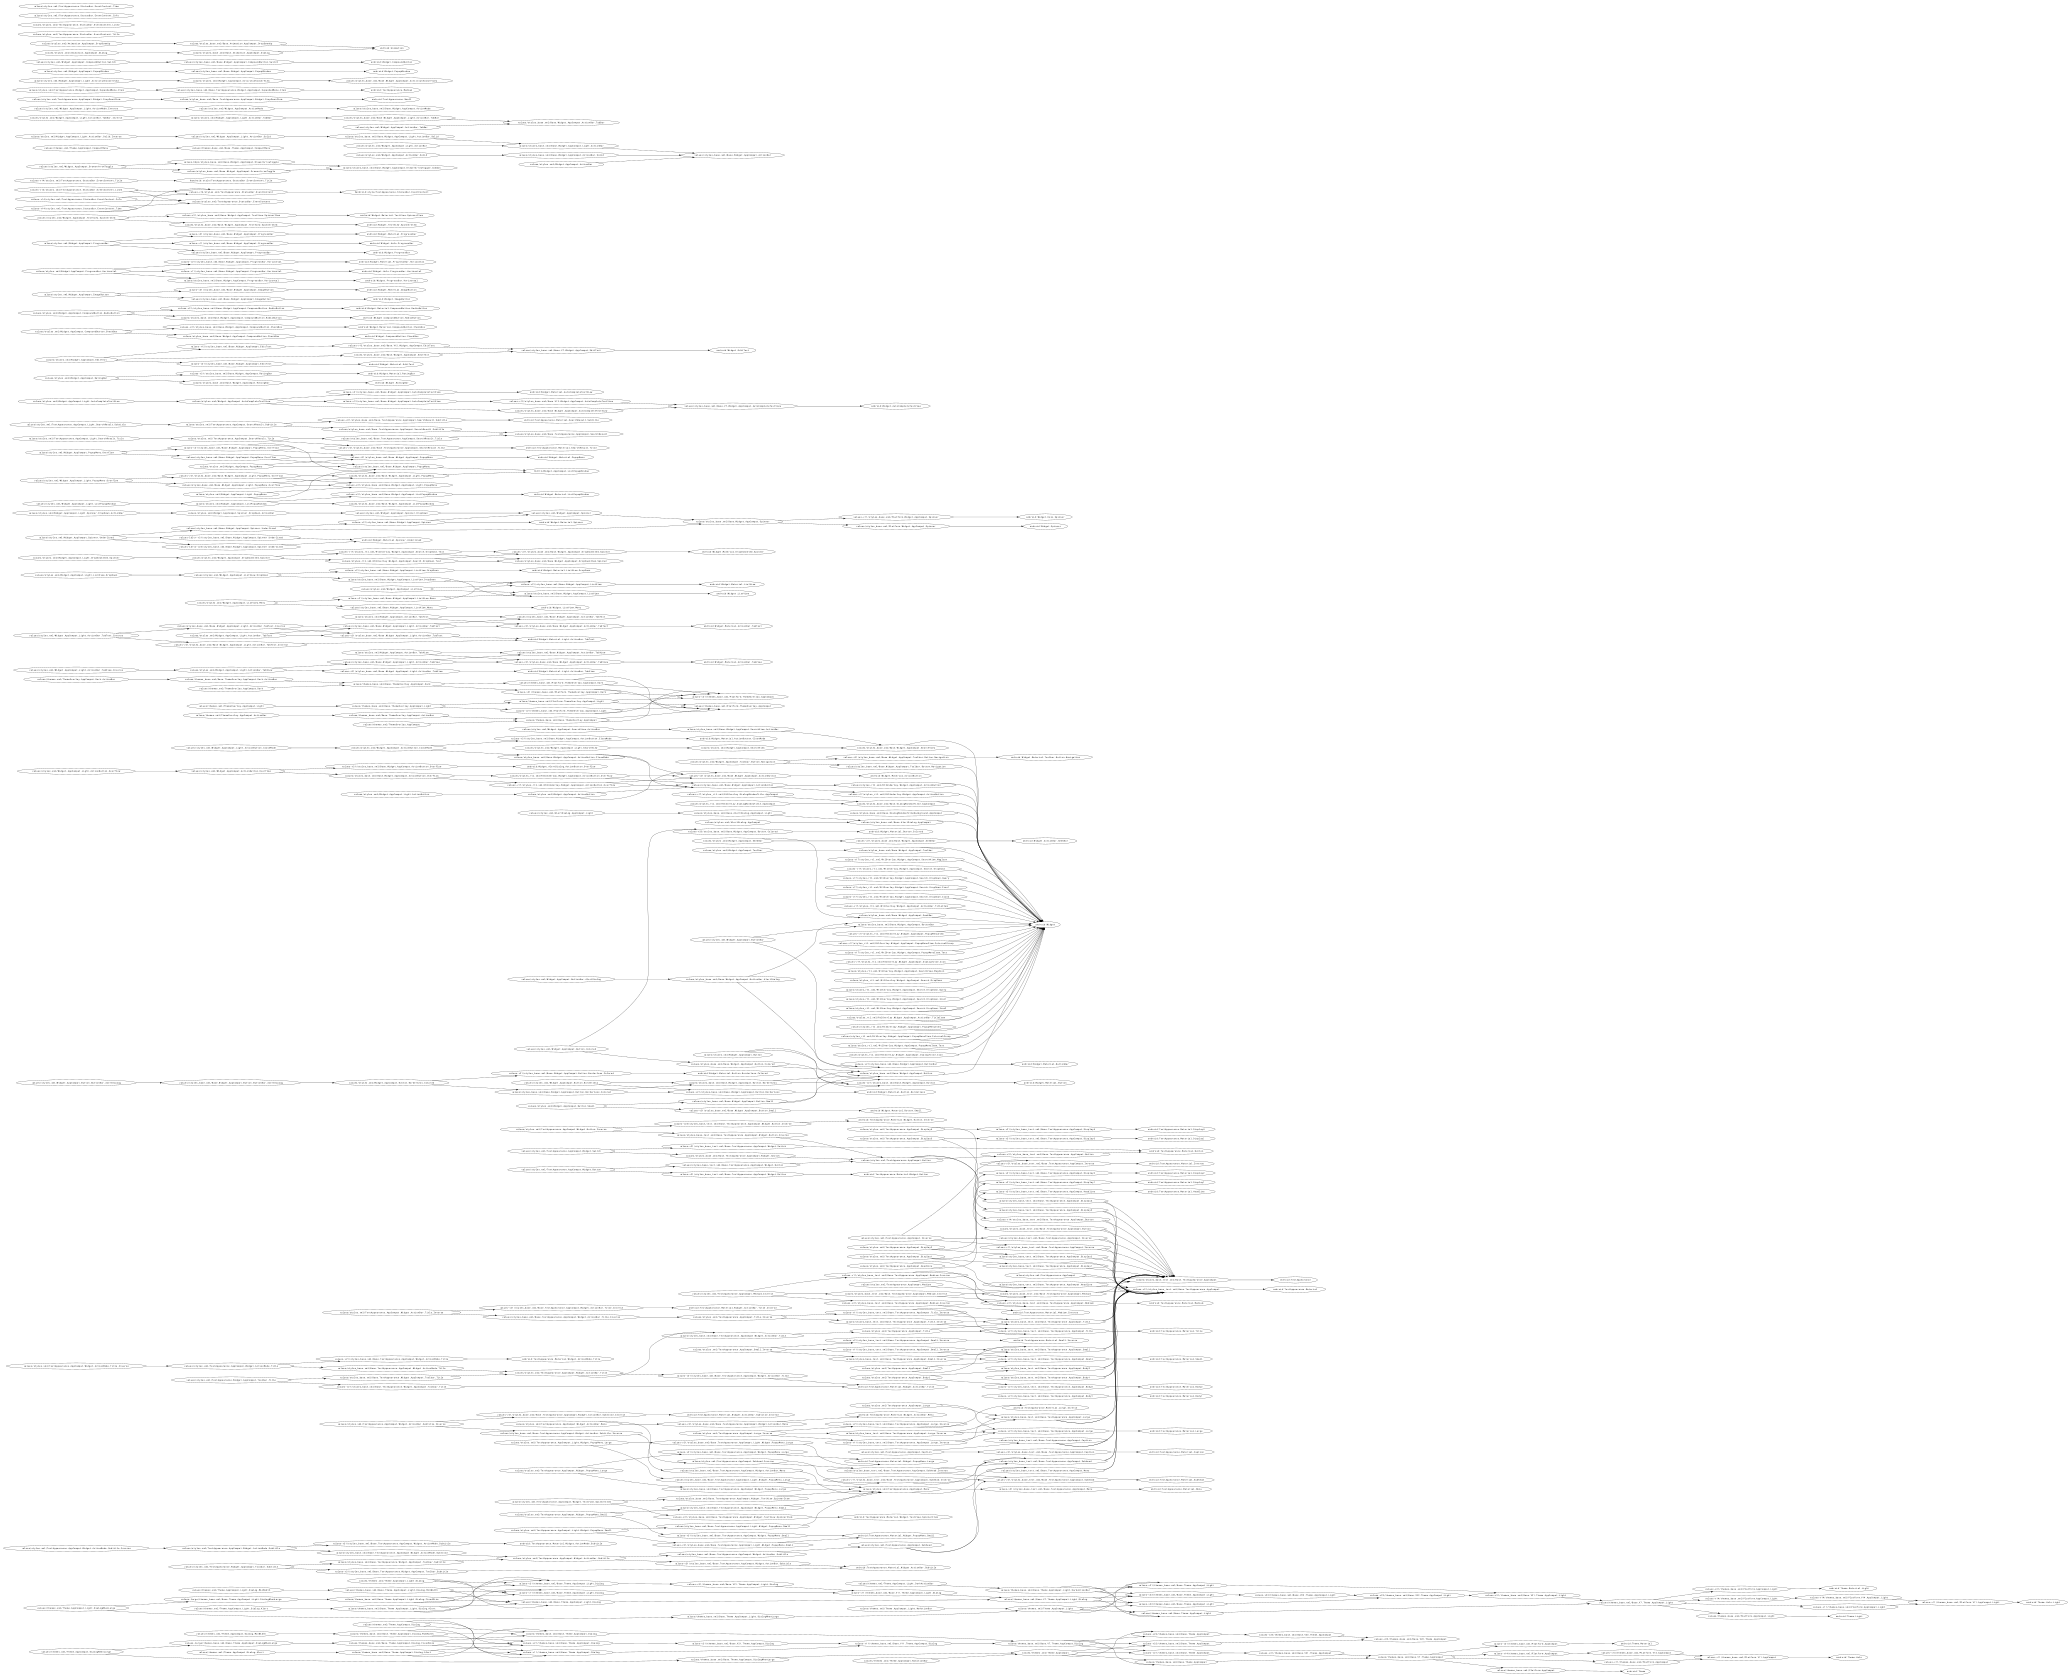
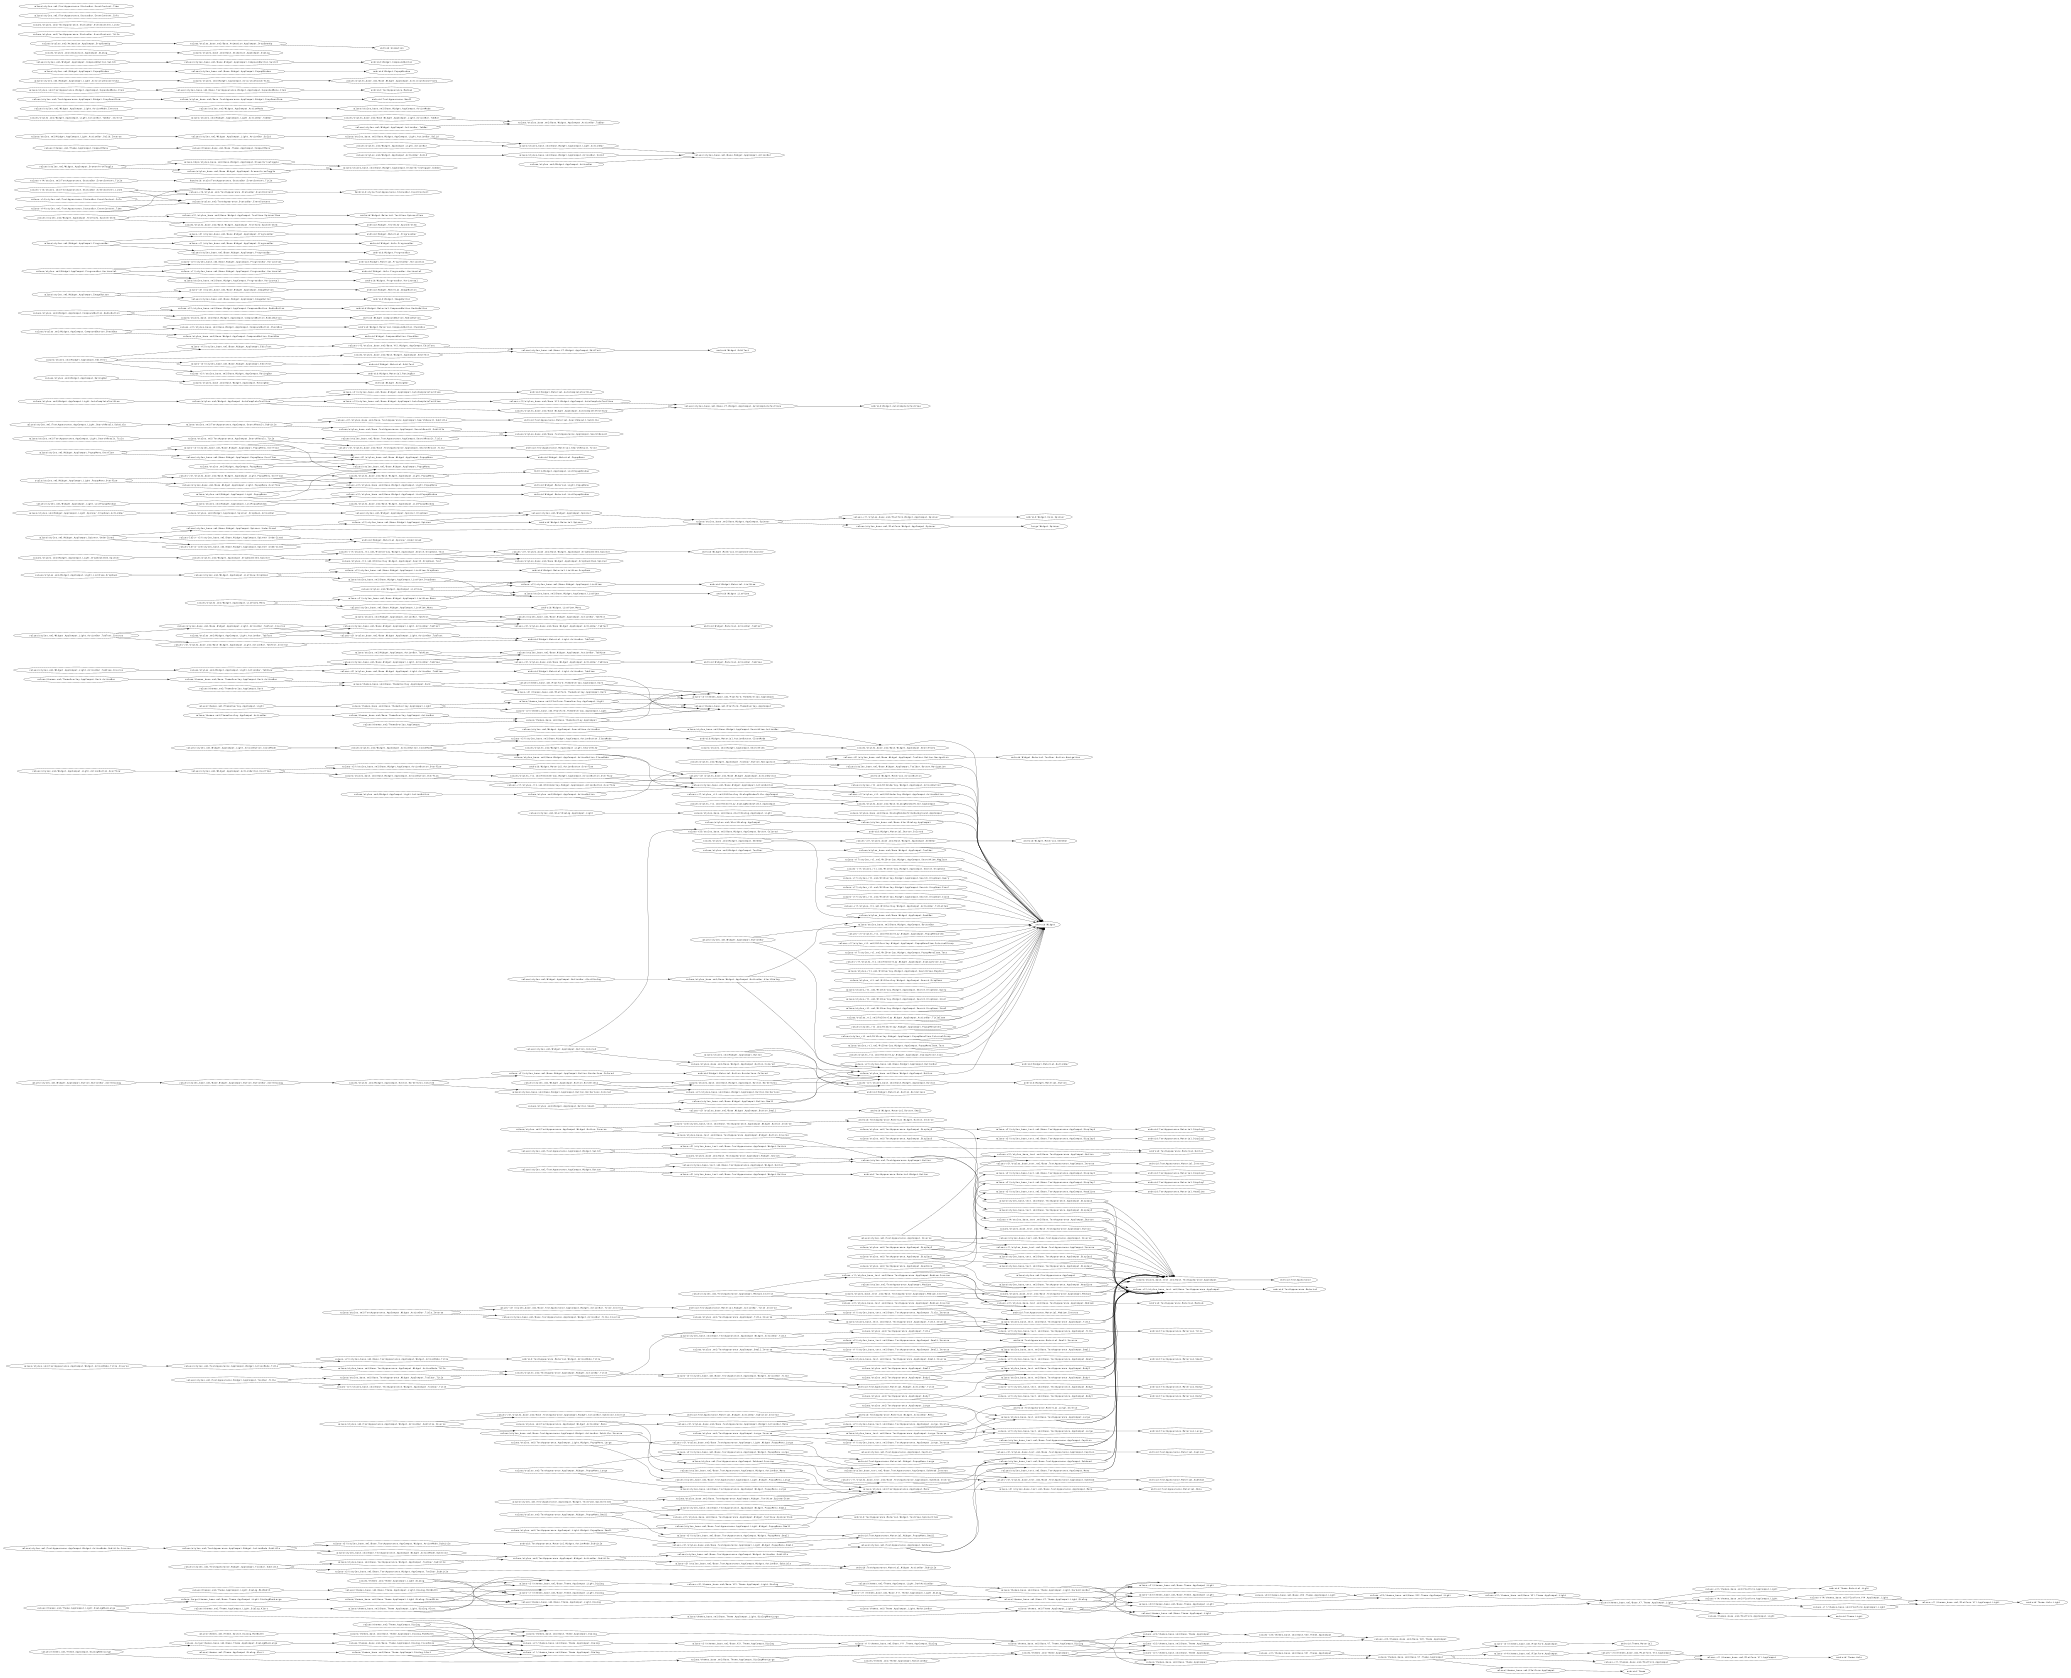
edge "values/styles_base.xml/Base.Animation.AppCompat.Dialog" -> "android:Animation": removed
edge "values/styles.xml/Widget.AppCompat.RatingBar" -> "values-v21/styles_base.xml/Base.Widget.AppCompat.RatingBar": now "values/styles.xml/Widget.AppCompat.EditText" -> "values-v21/styles_base.xml/Base.Widget.AppCompat.RatingBar"
edge "values/styles_base.xml/Base.Widget.AppCompat.PopupMenu" -> "@ldrtl/Widget.AppCompat.ListPopupWindow": removed
node "values/styles.xml/Widget.AppCompat.Light.PopupMenu.Overflow": label "values/styles.xml/Widget.AppCompat.Light.PopupMenu.Overflow" -> "style/styles.xml/Widget.AppCompat.Light.PopupMenu.Overflow"
node "android:Widget.Material.Light.PopupMenu": added
node "android:Widget.Spinner": label "android:Widget.Spinner" -> "large:Widget.Spinner"
node "android:Widget.AlertDialog.ActionButton.Overflow": label "android:Widget.AlertDialog.ActionButton.Overflow" -> "android:Widget.Material.ActionButton.Overflow"
node "android:Widget.ActionBar.SeekBar": label "android:Widget.ActionBar.SeekBar" -> "android:Widget.Material.SeekBar"
edge "values/styles_base.xml/Base.Widget.AppCompat.SeekBar" -> "android:Widget": removed
node "values/styles.xml/TextAppearance.AppCompat.Body1": added
node "values/themes.xml/Theme.AppCompat.Dialog.MinWidth": label "values/themes.xml/Theme.AppCompat.Dialog.MinWidth" -> "values/themes.xml/Theme.Switch.Dialog.MinWidth"
